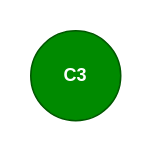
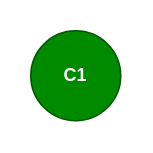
node "C3": label "C3" -> "C1"
